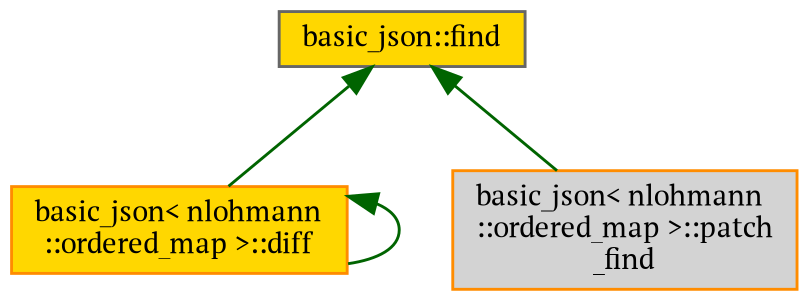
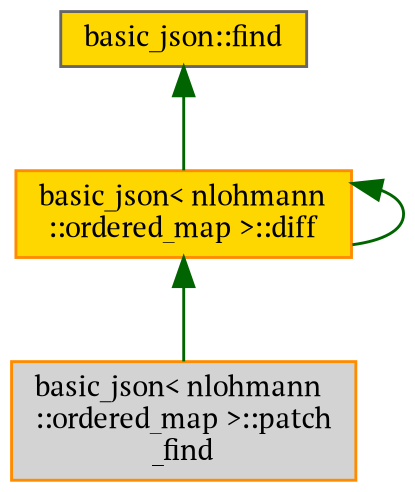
edge "basic_json< nlohmann ::ordered_map >::patch _find" -> "basic_json::find": now "basic_json< nlohmann ::ordered_map >::patch _find" -> "basic_json< nlohmann ::ordered_map >::diff"
